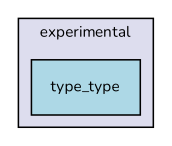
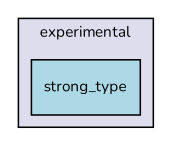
node "type_type": label "type_type" -> "strong_type"
